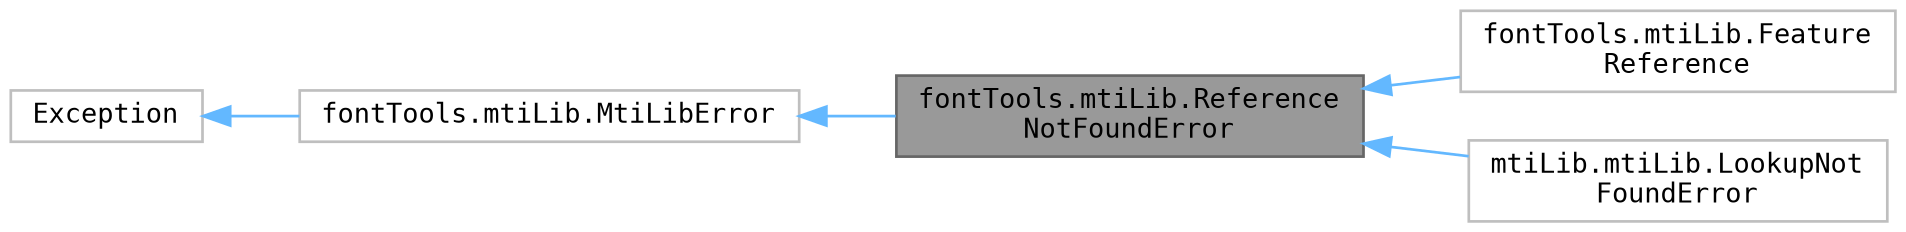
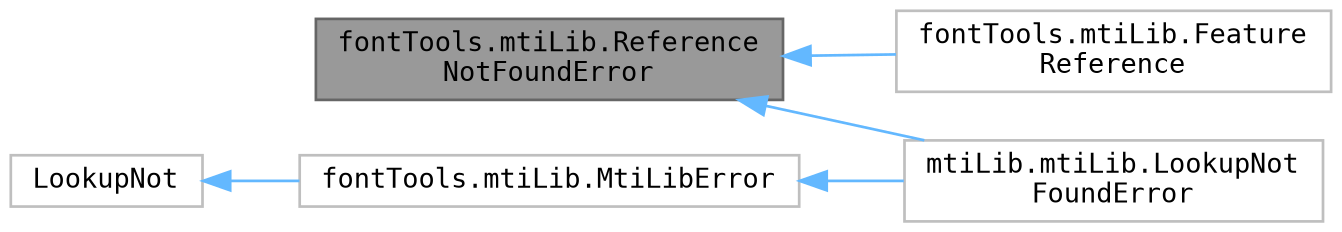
node "Exception": label "Exception" -> "LookupNot"
edge "fontTools.mtiLib.Reference NotFoundError" -> "fontTools.mtiLib.MtiLibError": now "mtiLib.mtiLib.LookupNot FoundError" -> "fontTools.mtiLib.MtiLibError"
